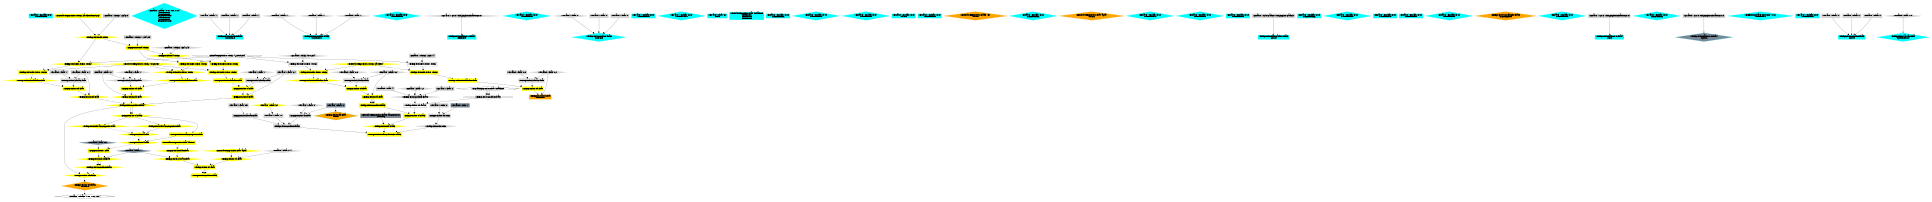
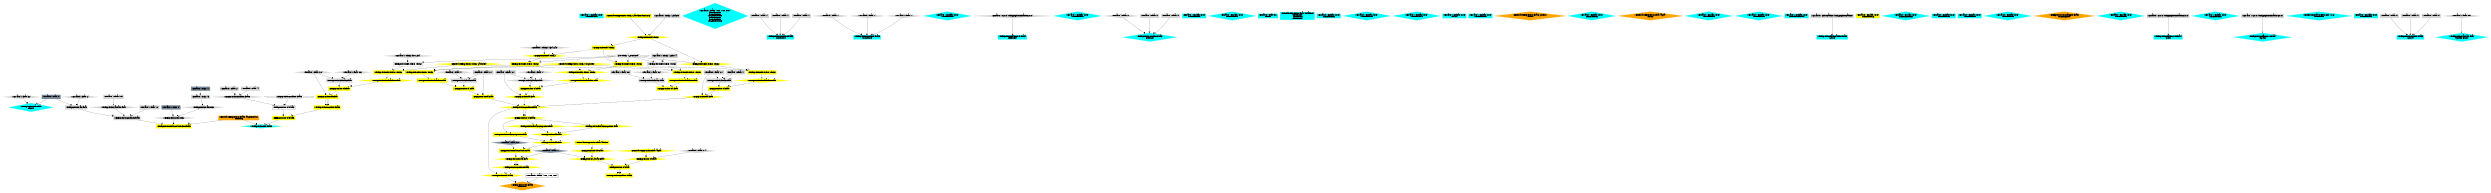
node "VFXAttributeExpression Float3 (vfx) Value_b": label "VFXAttributeExpression Float3 (vfx) Value_b" -> "VFXAttributeExpression Float3 (position) Value_b"
node "VFXValue`1 Boolean (True) _vfx_enabled_f": label "VFXValue`1 Boolean (True) _vfx_enabled_f" -> "VFXValue`1 Boolean (True) _bounds_enabled_f"
node "VFXValue`1 Boolean (True) _vfx_enabled_g": fillcolor cyan -> yellow
node "VFXValue`1 Boolean (True) _vfx_enabled_h": label "VFXValue`1 Boolean (True) _vfx_enabled_h" -> "VFXValue`1 Boolean (True) _vfx_stripIndex_h"
node "VFXValue`1 Uint32 (11254125)": removed
node "VFXExpressionBakeCurve Float4 Alpha_c": fillcolor lightslategray -> cyan
node "VFXBuiltInExpression Uint32 (SystemSeed)": label "VFXBuiltInExpression Uint32 (SystemSeed)" -> "Size Uint32 (SystemSeed)"
node "VFXValue`1 Float (12)": removed
node "VFXBuiltInExpression Float (TotalTime)": removed
node "VFXExpressionAdd Float Lifetime_d": removed
node "VFXValue`1 Float (32)": fillcolor yellow -> lightgray
node "VFXValue`1 Int32 (8)": added
edge "VFXValue`1 Float (32)" -> "VFXValue`1 Float (10)": now "VFXValue`1 Float (32)" -> "VFXExpressionMax Float Rate_a"
edge "VFXValue`1 Int32 (1)" -> "VFXExpressionMax Int32": now "VFXValue`1 Int32 (1)" -> "VFXValue`1 Int32 (6)"
node "VFXExpressionSaturate Float": shape note -> diamond
node "VFXExpressionMax Float Rate_a": fillcolor orange -> cyan
node "VFXAttributeExpression Float3 (targetPosition) Position_g": fillcolor lightslategray -> orange
node "VFXExpressionMax Int32": shape note -> diamond
node "VFXExpressionAdd Float3": fillcolor yellow -> cyan
edge "VFXExpressionAdd Float3" -> "VFXExpressionPerlinCurlNoise3D Float3": now "VFXAttributeExpression Float3 (targetPosition) Position_g" -> "VFXExpressionPerlinCurlNoise3D Float3"
node "VFXExpressionPow Float": label "VFXExpressionPow Float" -> "VFXExpressionPerlinCurlNoise Float"
edge "VFXExpressionMul Float3 Position_a" -> "VFXValue`1 Float3 ((1.00, 1.00, 1.00))": reversed
node "VFXValue`1 Float3 ((1.00, 1.00, 1.00))": shape diamond -> note
